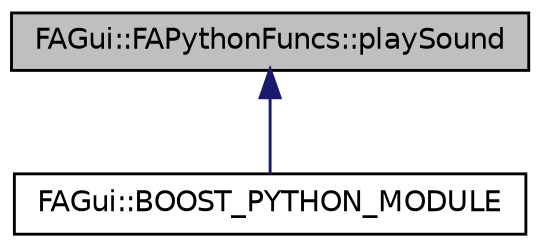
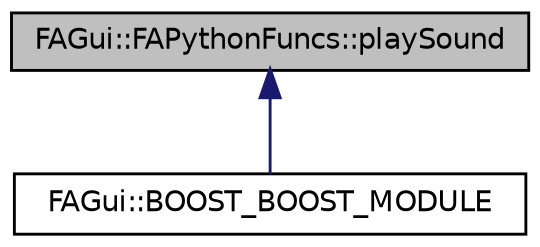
node "FAGui::BOOST_PYTHON_MODULE": label "FAGui::BOOST_PYTHON_MODULE" -> "FAGui::BOOST_BOOST_MODULE"
